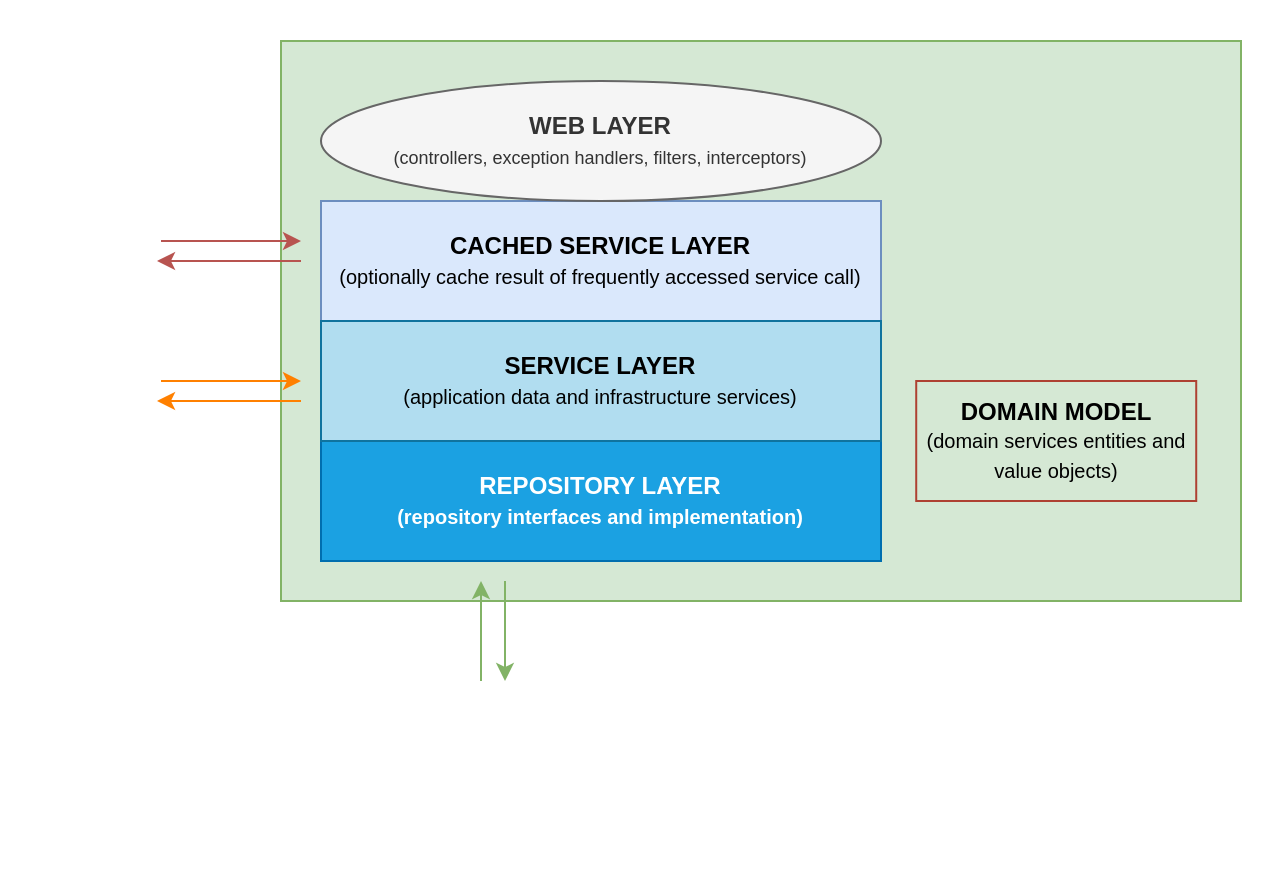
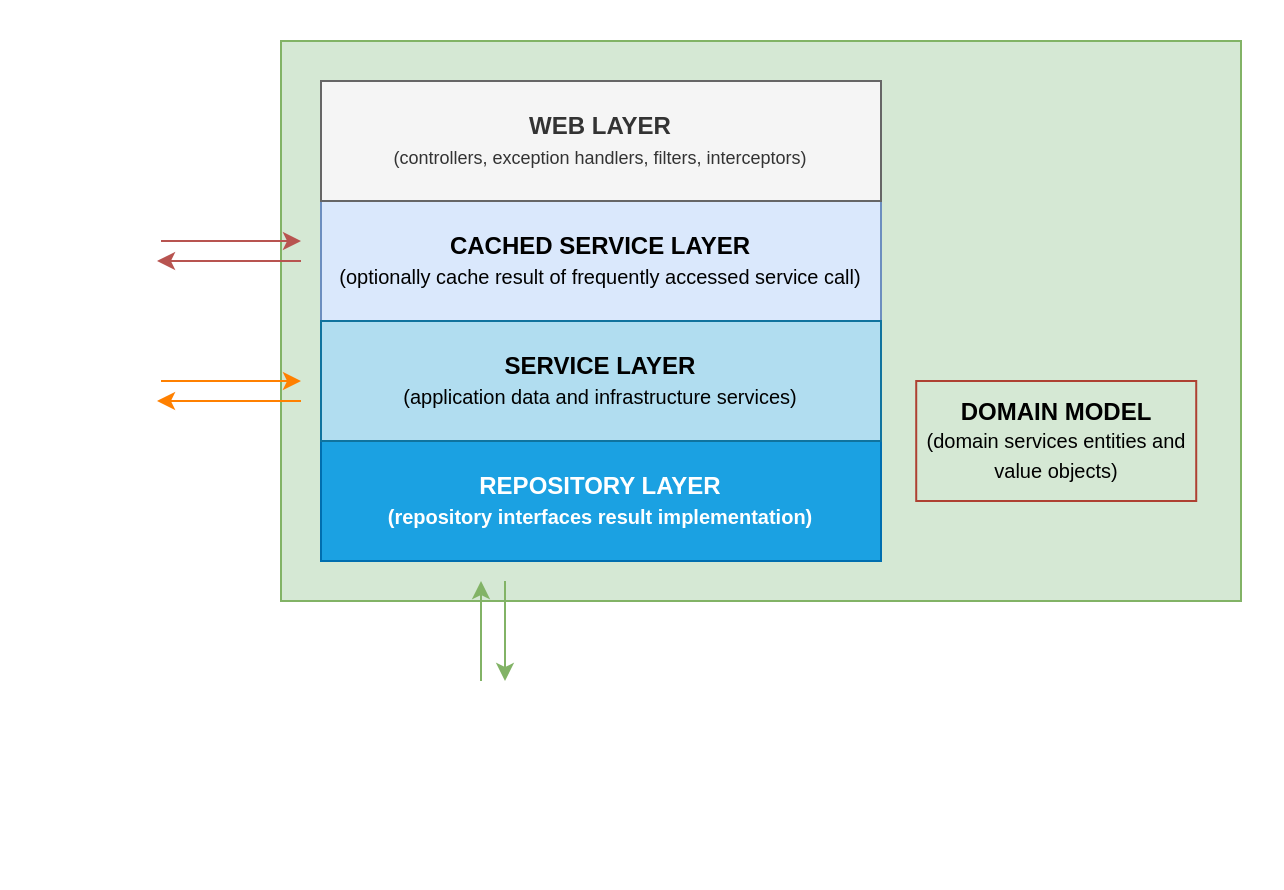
node "WEB LAYER (controllers, exception handlers, filters, interceptors)": shape ellipse -> rectangle
node "REPOSITORY LAYER (repository interfaces and implementation)": label "REPOSITORY LAYER (repository interfaces and implementation)" -> "REPOSITORY LAYER (repository interfaces result implementation)"
